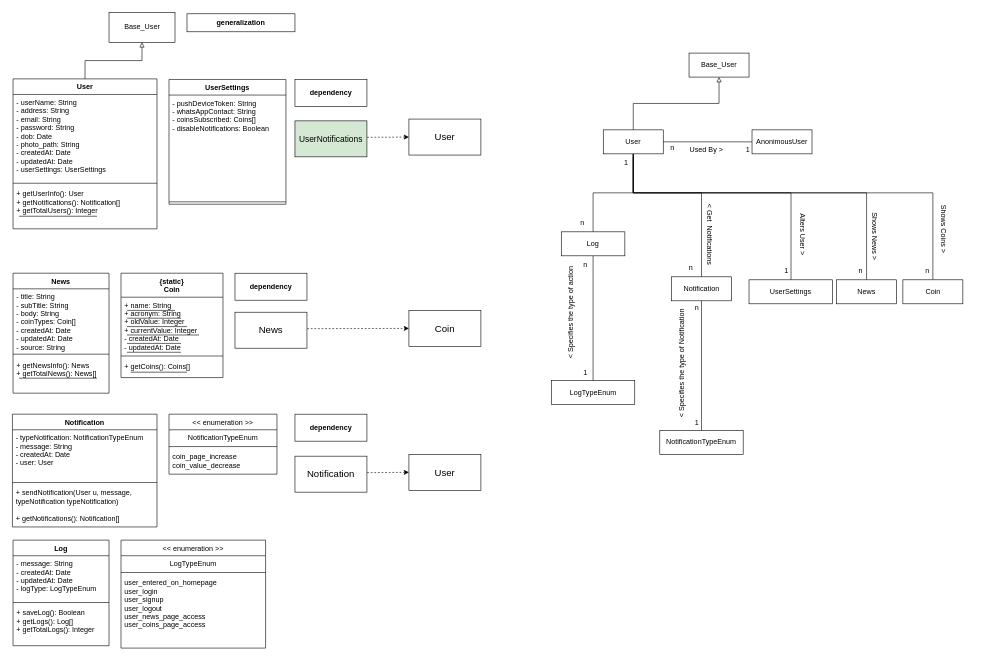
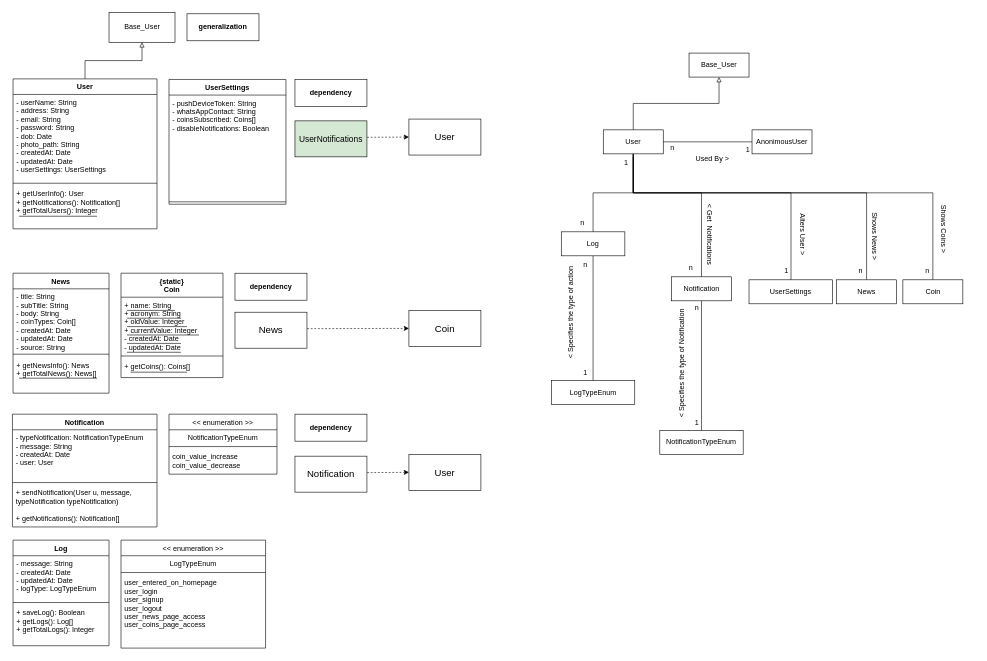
node "generalization": size 108x18 -> 72x27
node "Used By >": moved (705, 150) -> (711, 159)
node "coin_page_increase coin_value_decrease": label "coin_page_increase coin_value_decrease" -> "coin_value_increase coin_value_decrease"
